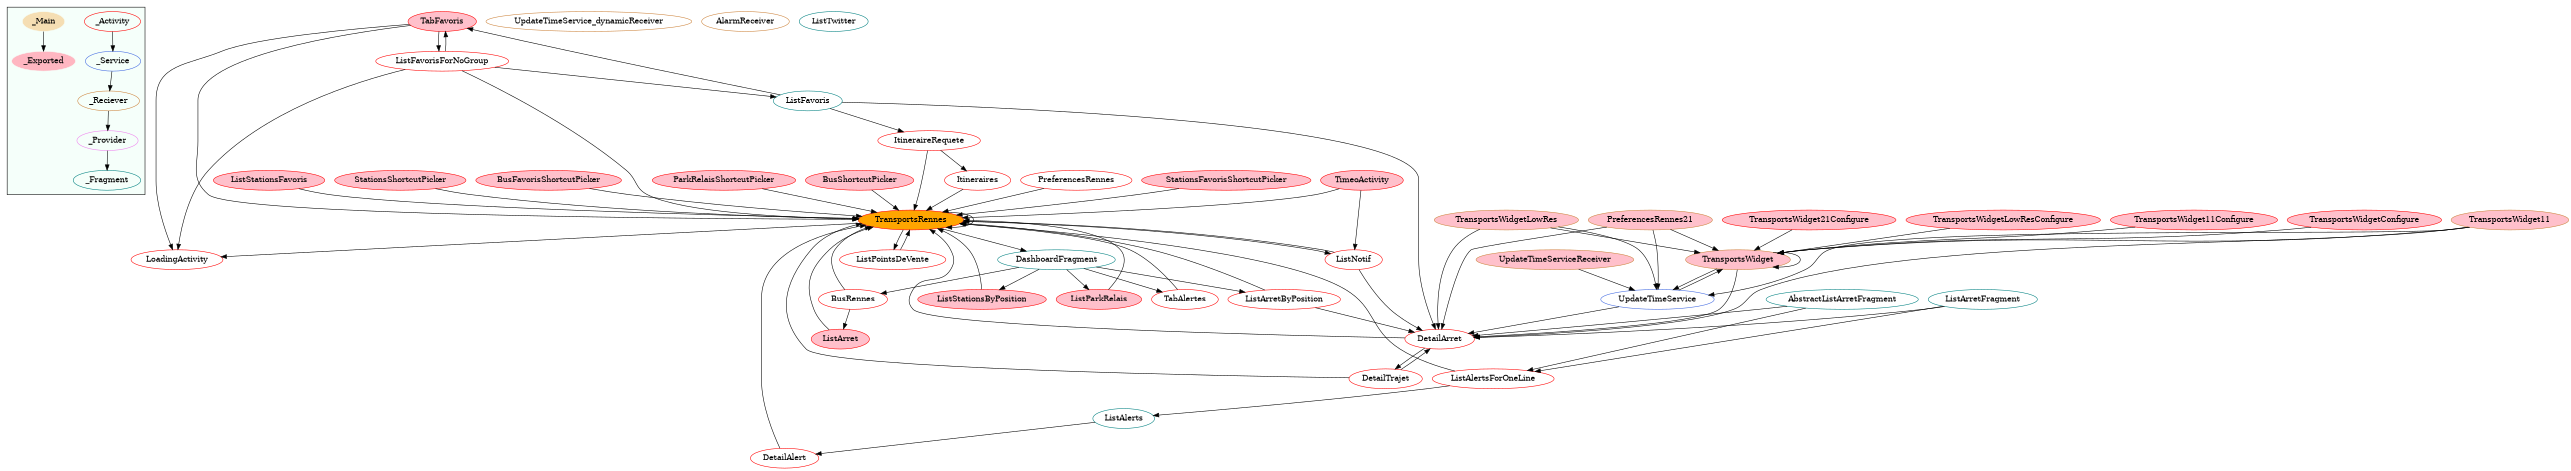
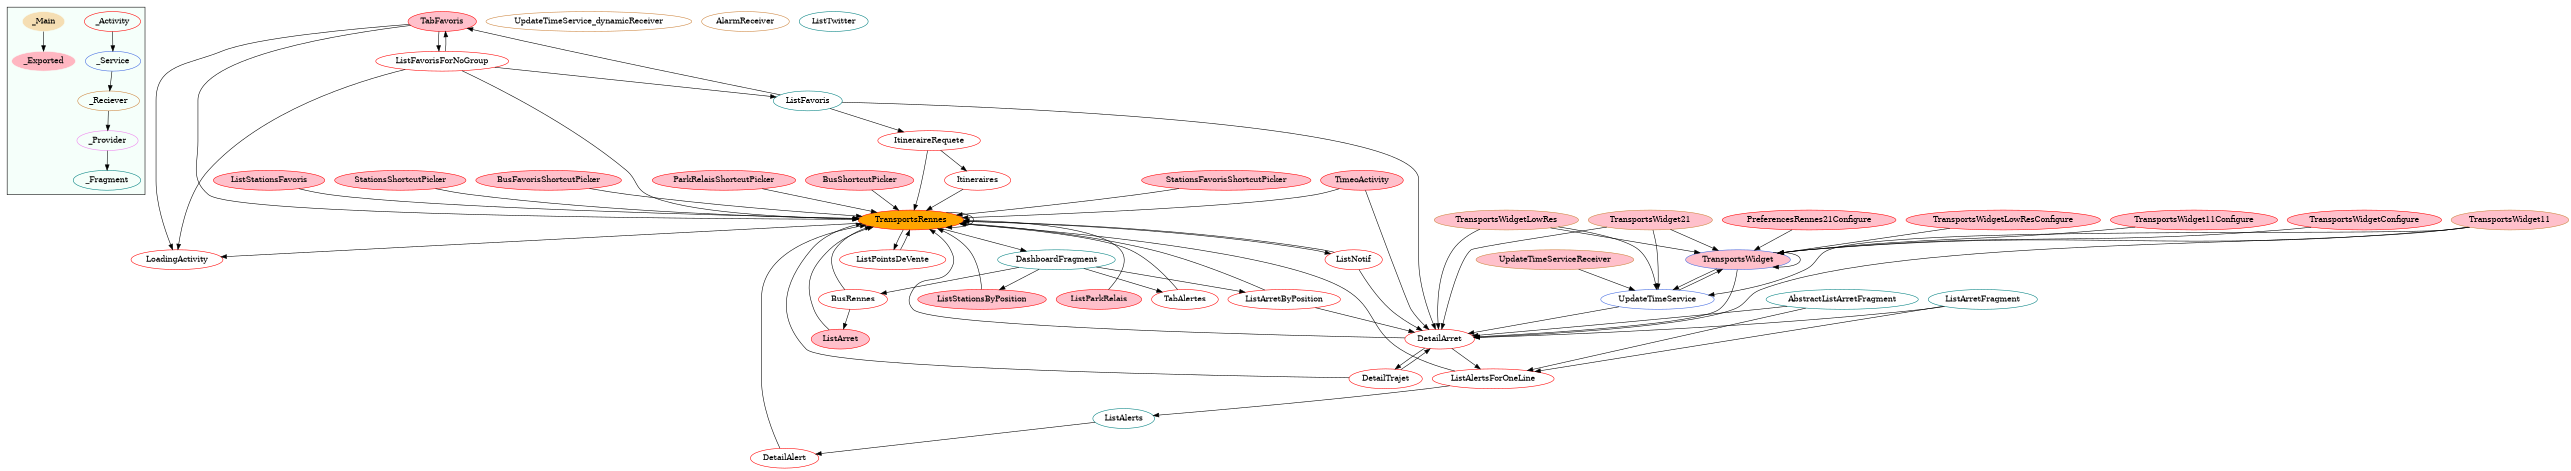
node "PreferencesRennes": removed
edge "TimeoActivity" -> "ListNotif": now "TimeoActivity" -> "DetailArret"
node "PreferencesRennes21": label "PreferencesRennes21" -> "TransportsWidget21"
node "TransportsWidget21Configure": label "TransportsWidget21Configure" -> "PreferencesRennes21Configure"
node "TransportsWidget": color peru -> royalblue
edge "DashboardFragment" -> "ListParkRelais": removed
edge "DetailArret" -> "ListAlertsForOneLine": added
